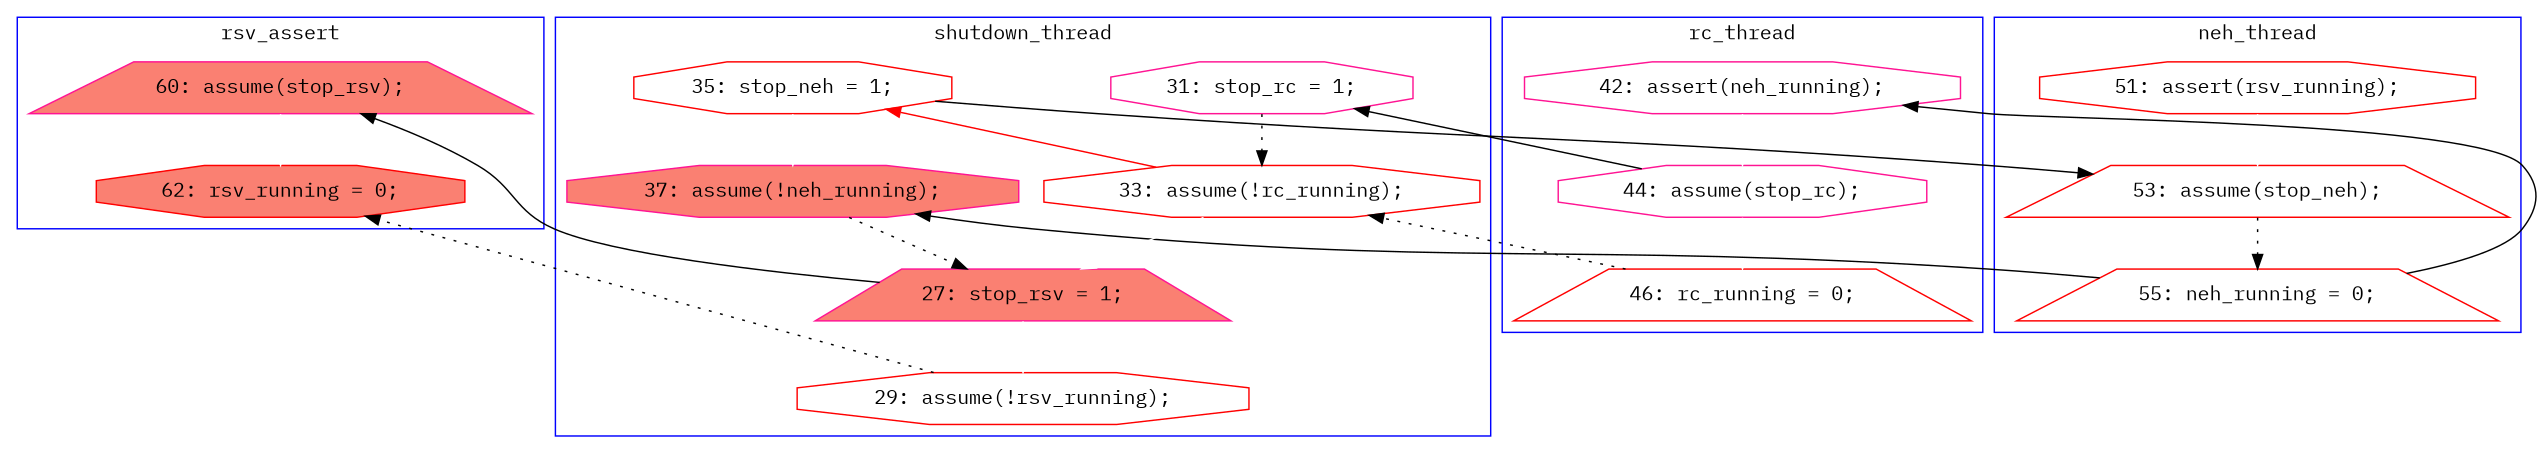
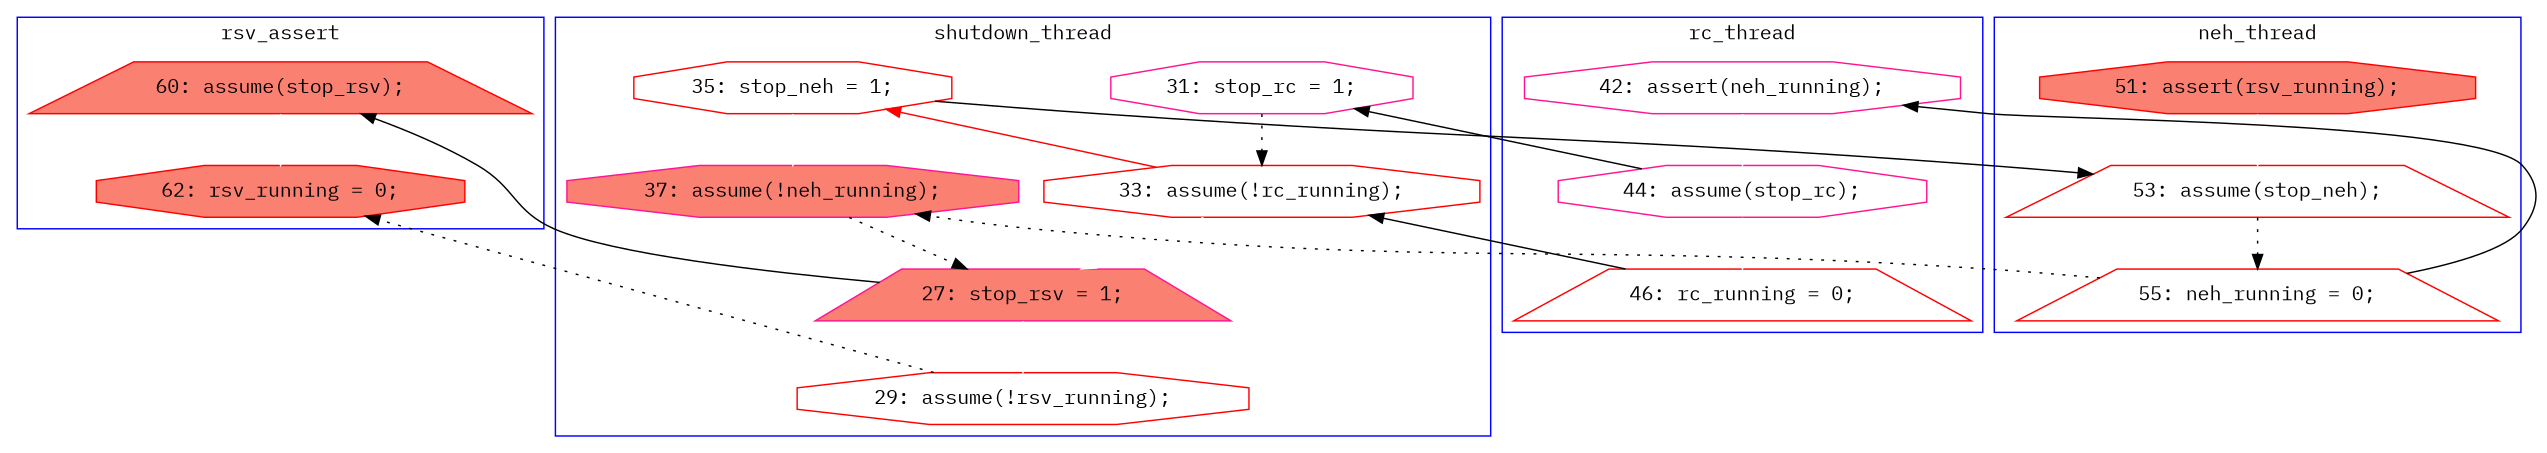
node "60: assume(stop_rsv);": color deeppink -> red
node "51: assert(rsv_running);": fillcolor white -> salmon
edge "46: rc_running = 0;" -> "33: assume(!rc_running);": style dotted -> solid
edge "55: neh_running = 0;" -> "37: assume(!neh_running);": style solid -> dotted
